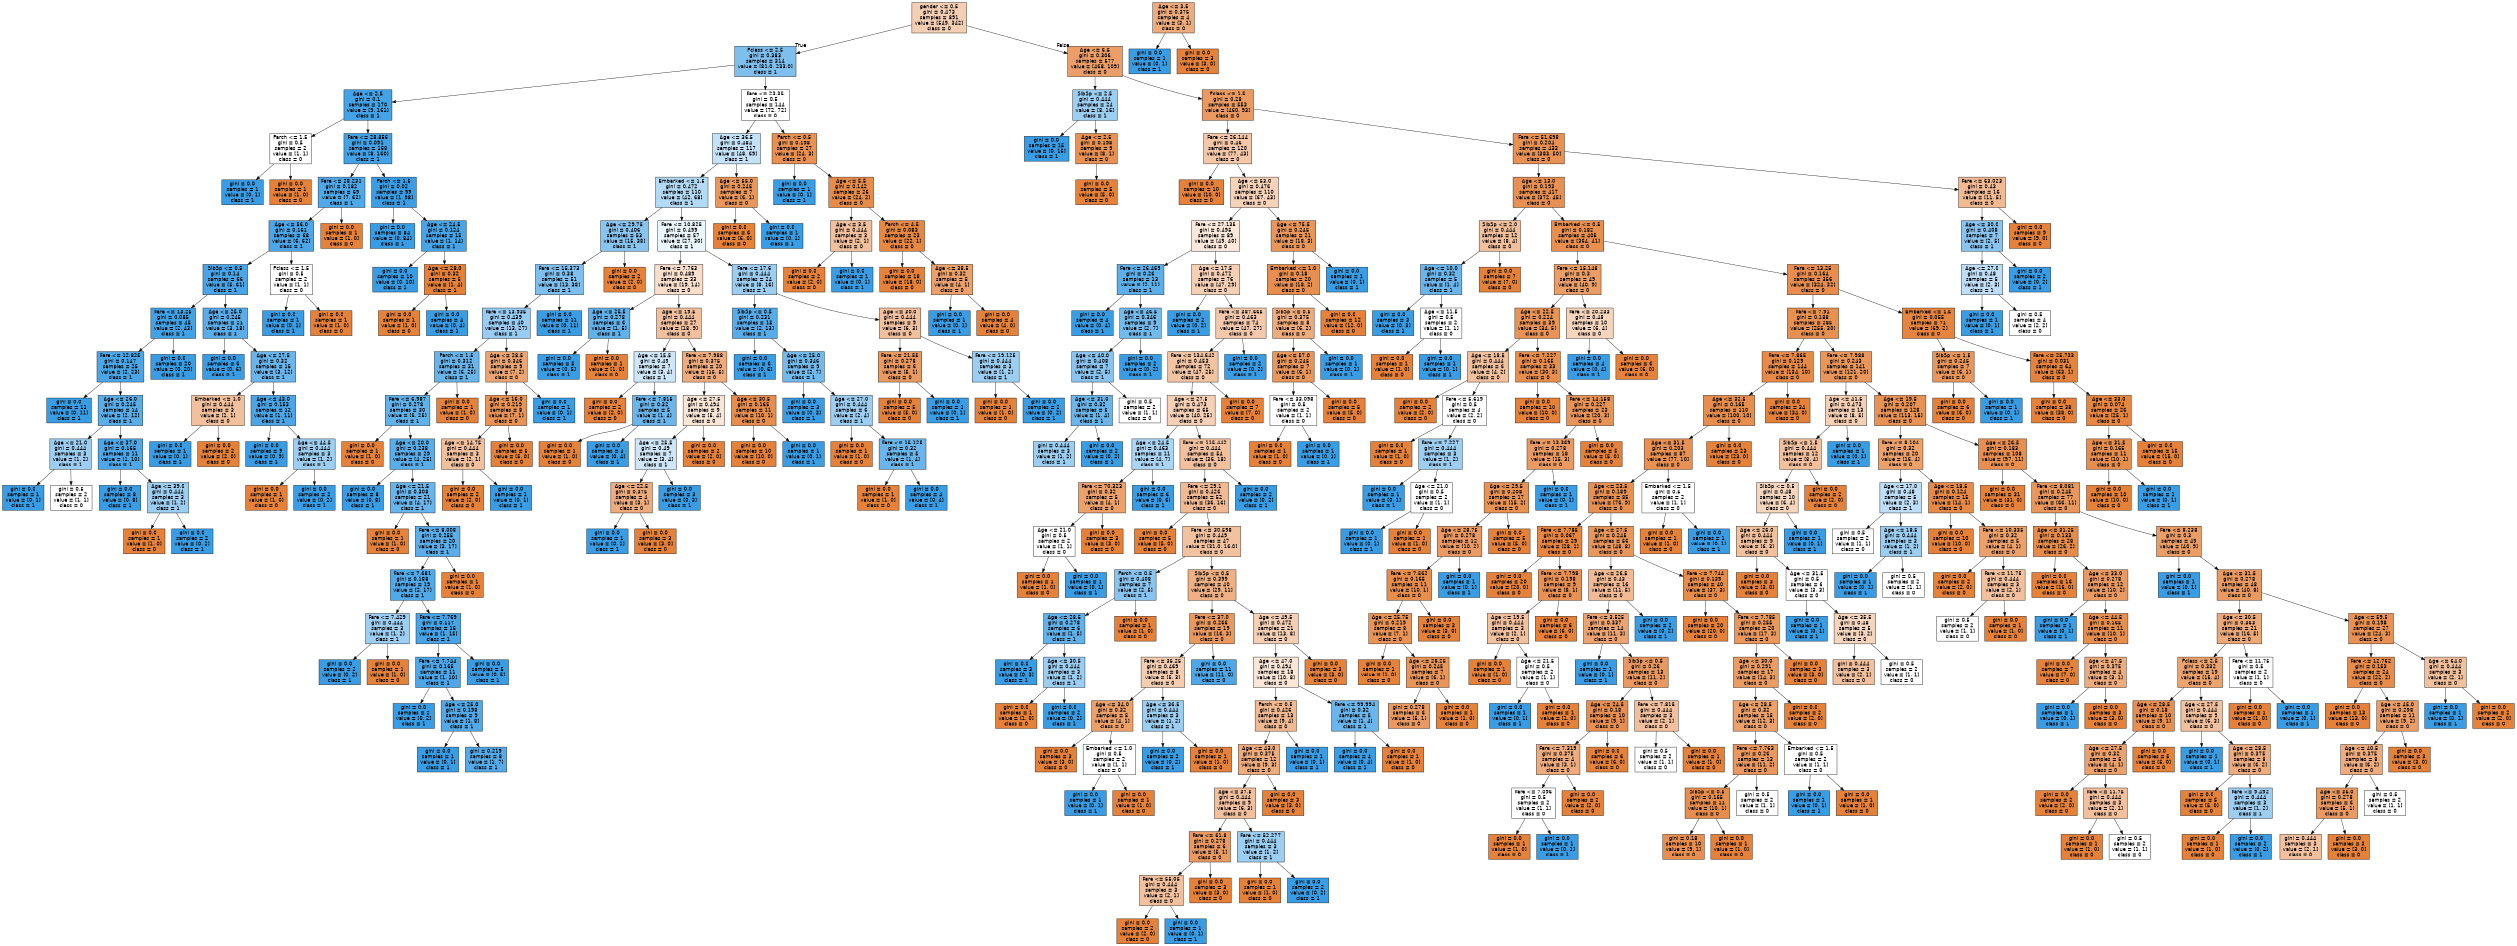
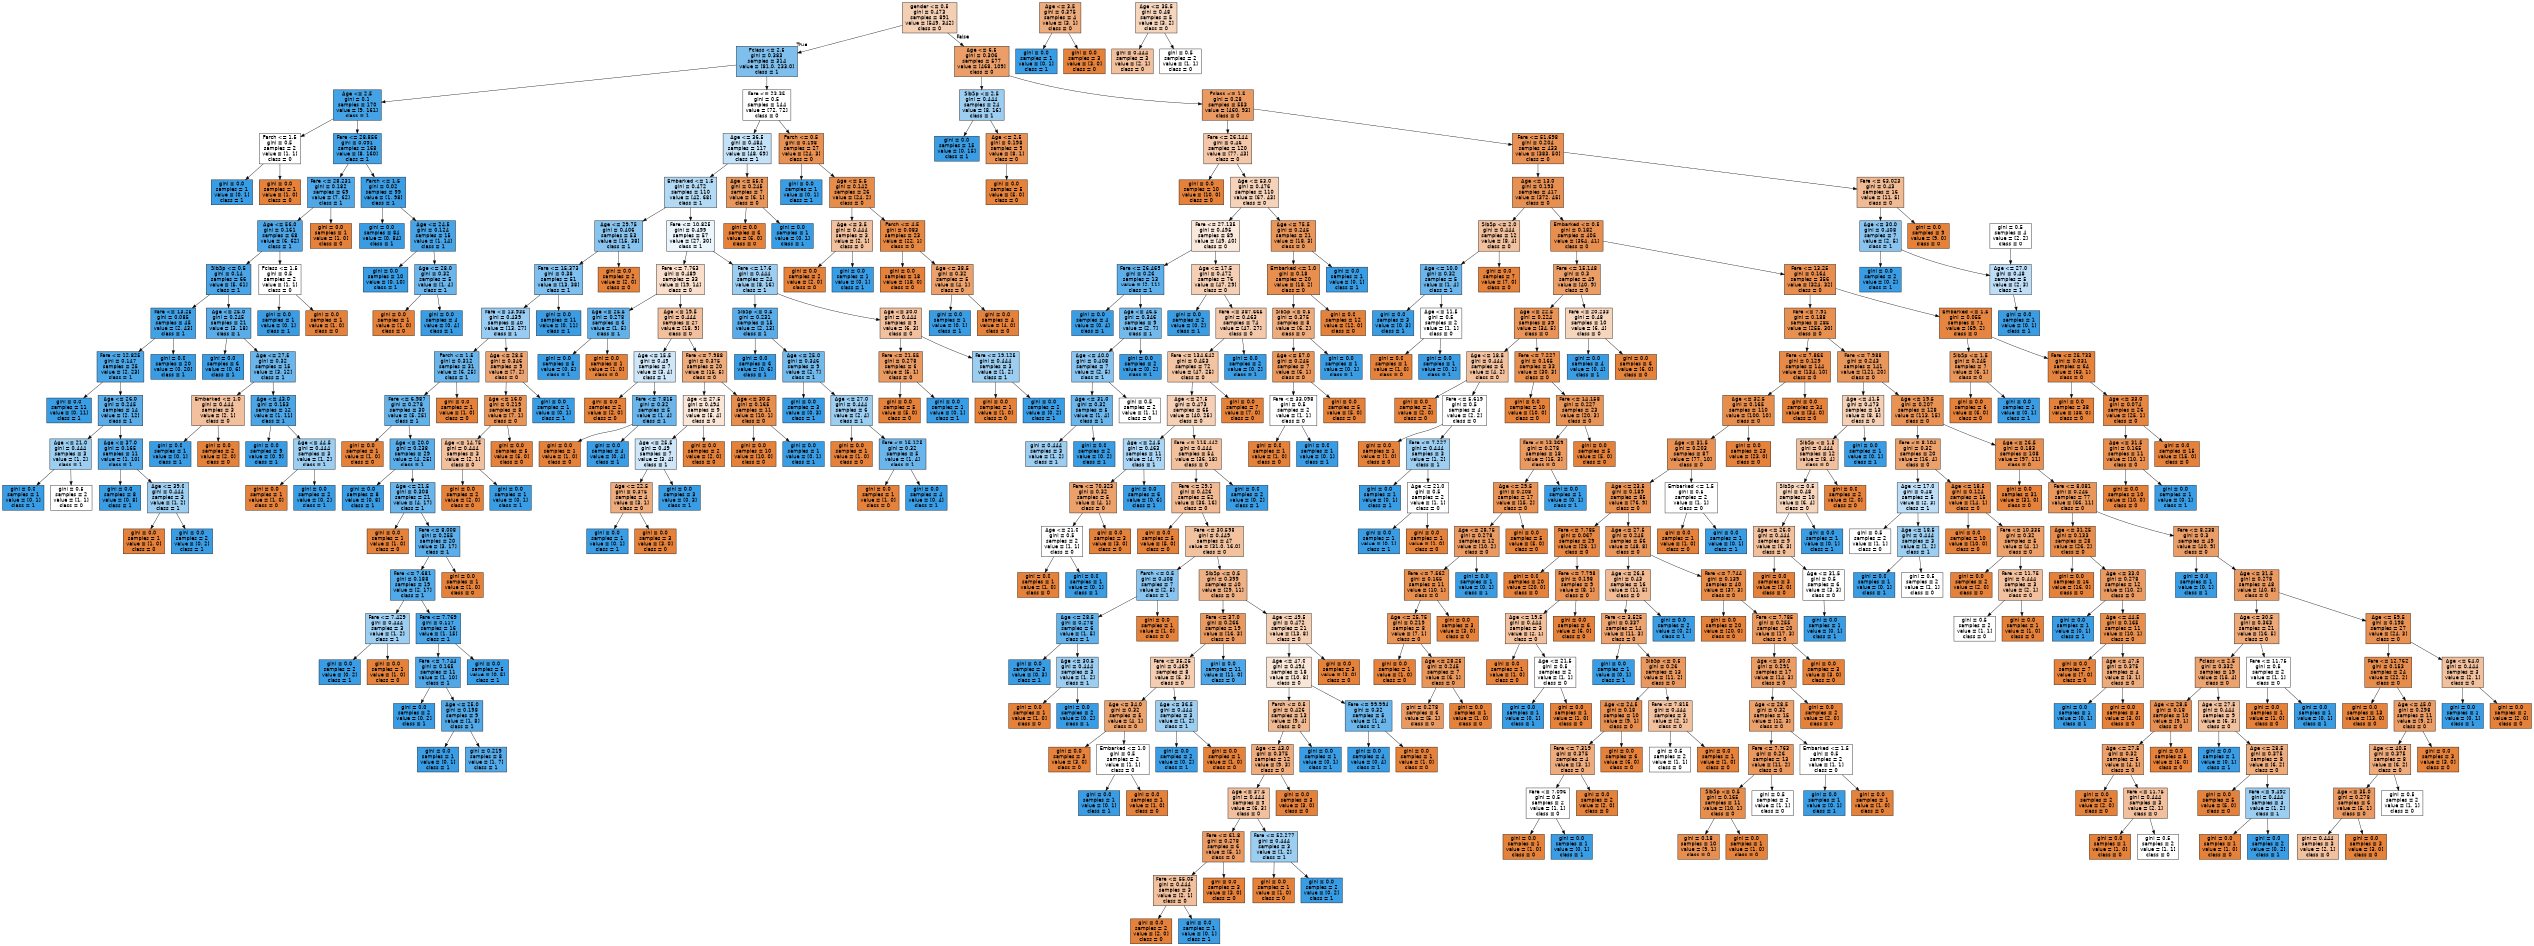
node "Age <= 28.0 gini = 0.32 samples = 5 value = [1, 4] class = 1": fillcolor #e58139 -> #6ab6ec
edge "Age <= 27.0 gini = 0.48 samples = 5 value = [2, 3] class = 1" -> "gini = 0.5 samples = 4 value = [2, 2] class = 0": reversed
edge "Age <= 31.5 gini = 0.5 samples = 6 value = [3, 3] class = 0" -> "Age <= 35.5 gini = 0.48 samples = 5 value = [3, 2] class = 0": removed
